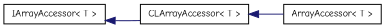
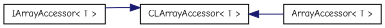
edge "CLArrayAccessor< T >" -> "IArrayAccessor< T >": reversed
